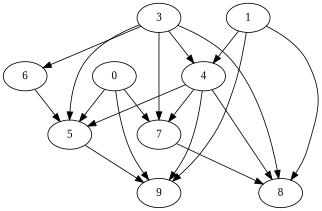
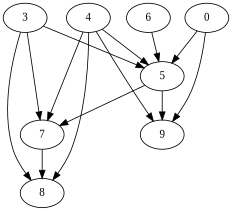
node "1": removed
edge "3" -> "4": removed
edge "3" -> "6": removed
edge "0" -> "7": now "5" -> "7"
